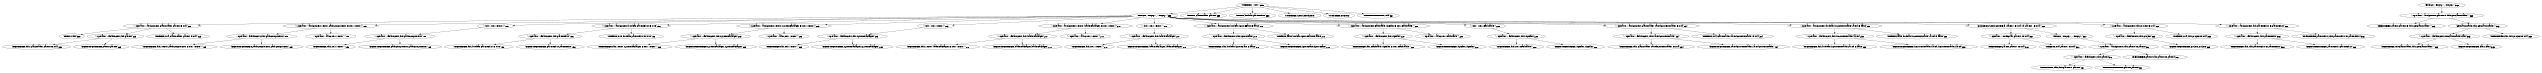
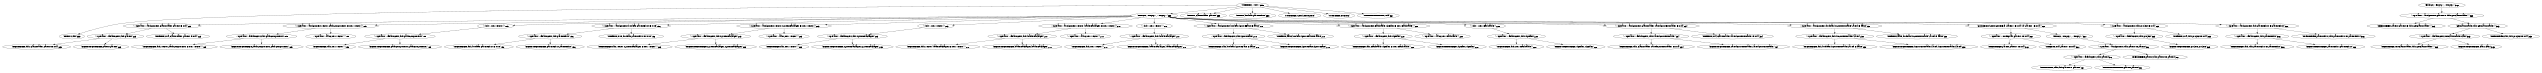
edge "(<operator>.assignment,ClassLoader parent = null)" -> "(PARAM,this)": now "(METHOD,<init>)" -> "(PARAM,this)"
